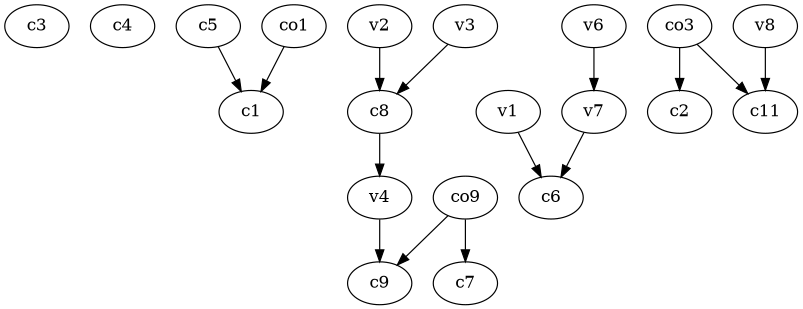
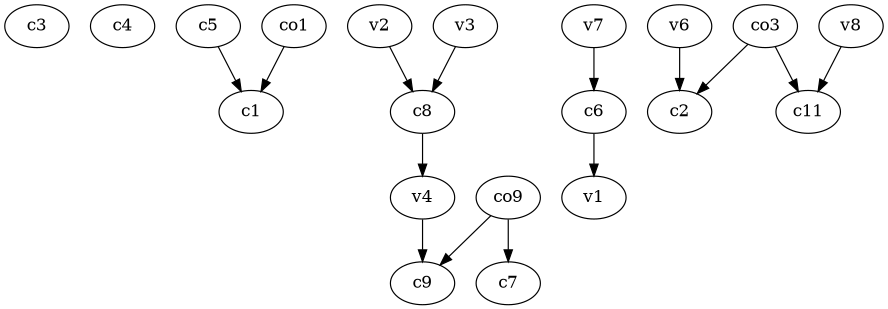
edge "v6" -> "v7": now "v6" -> "c2"
edge "v1" -> "c6": reversed
